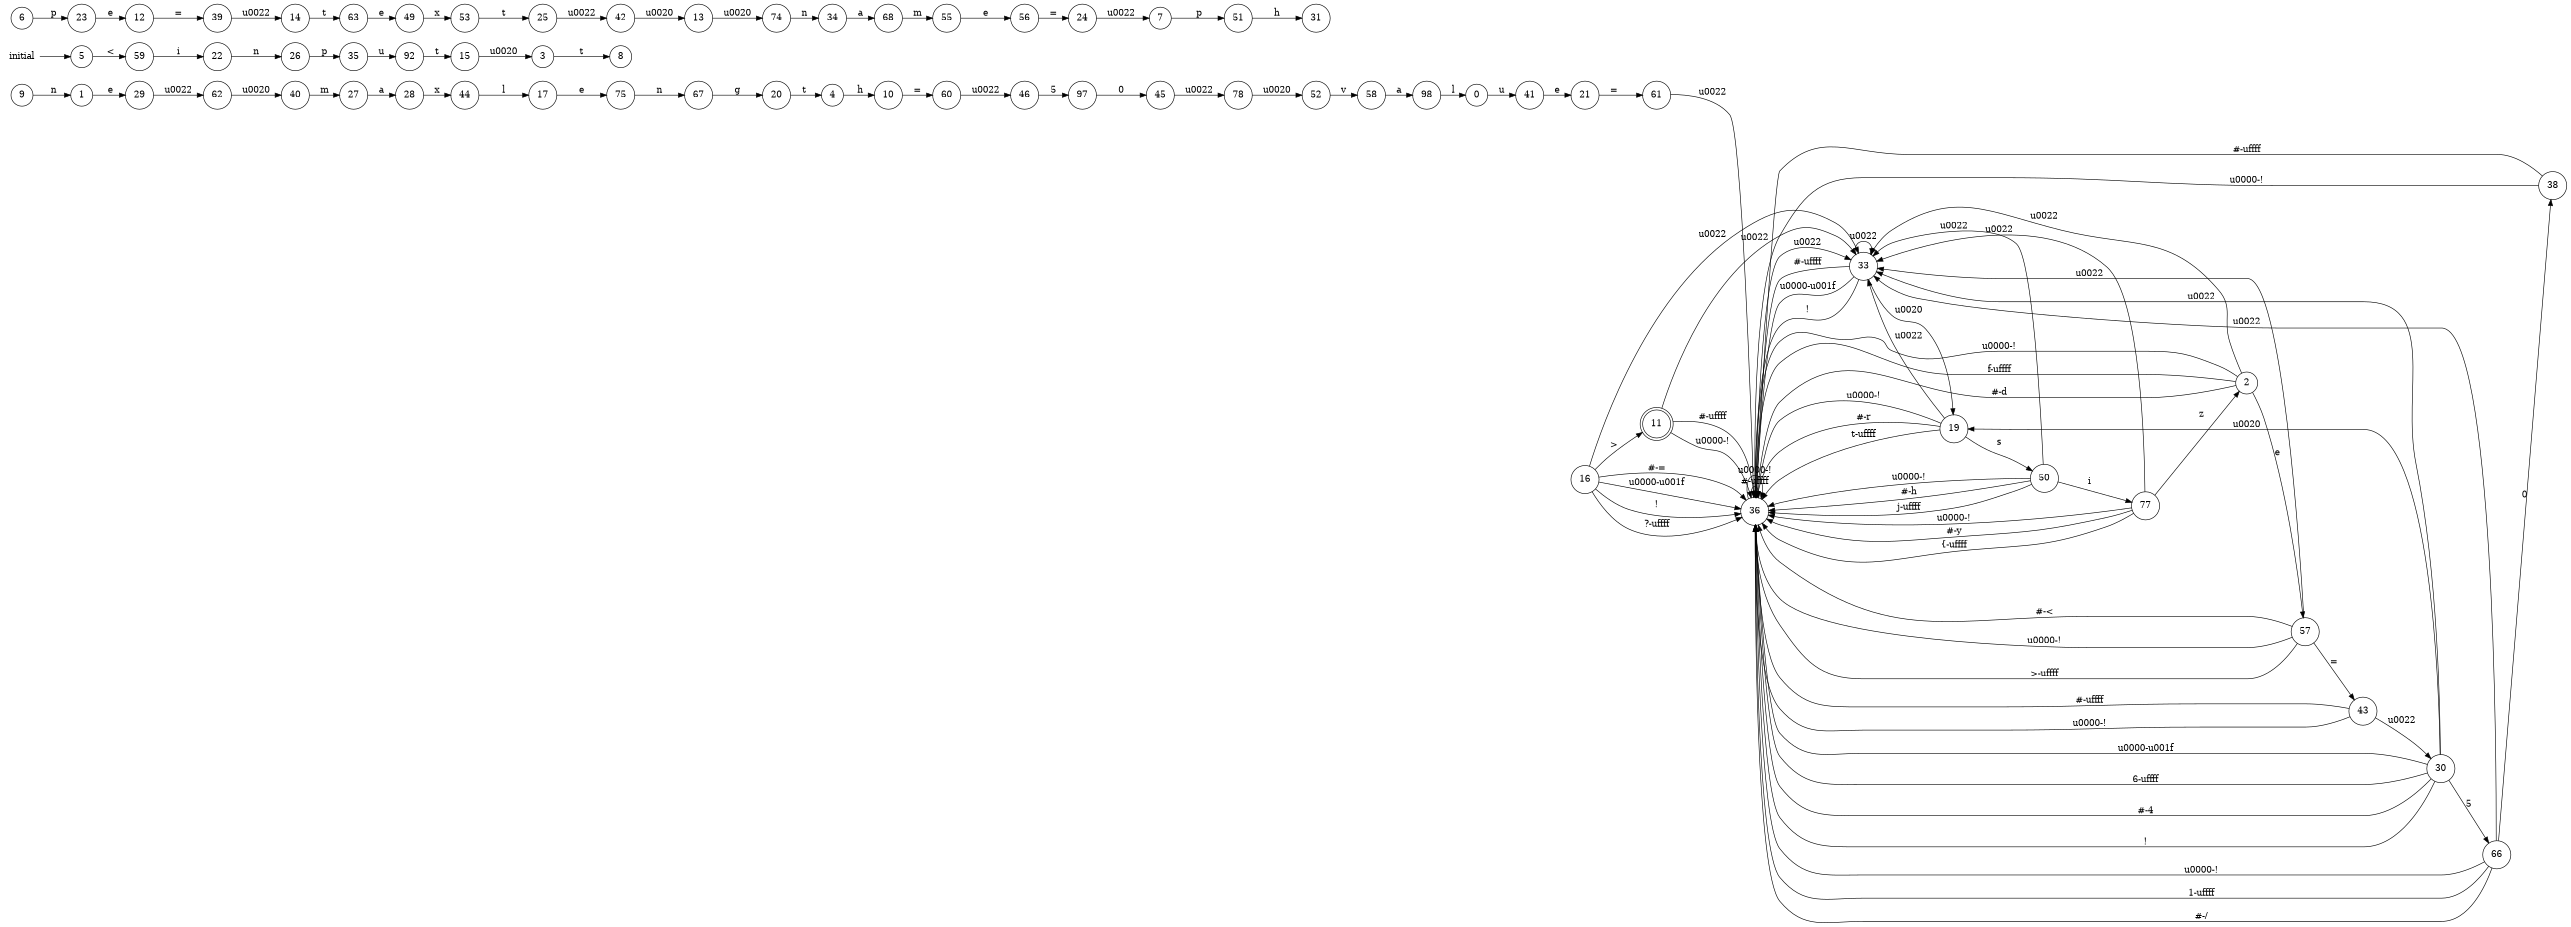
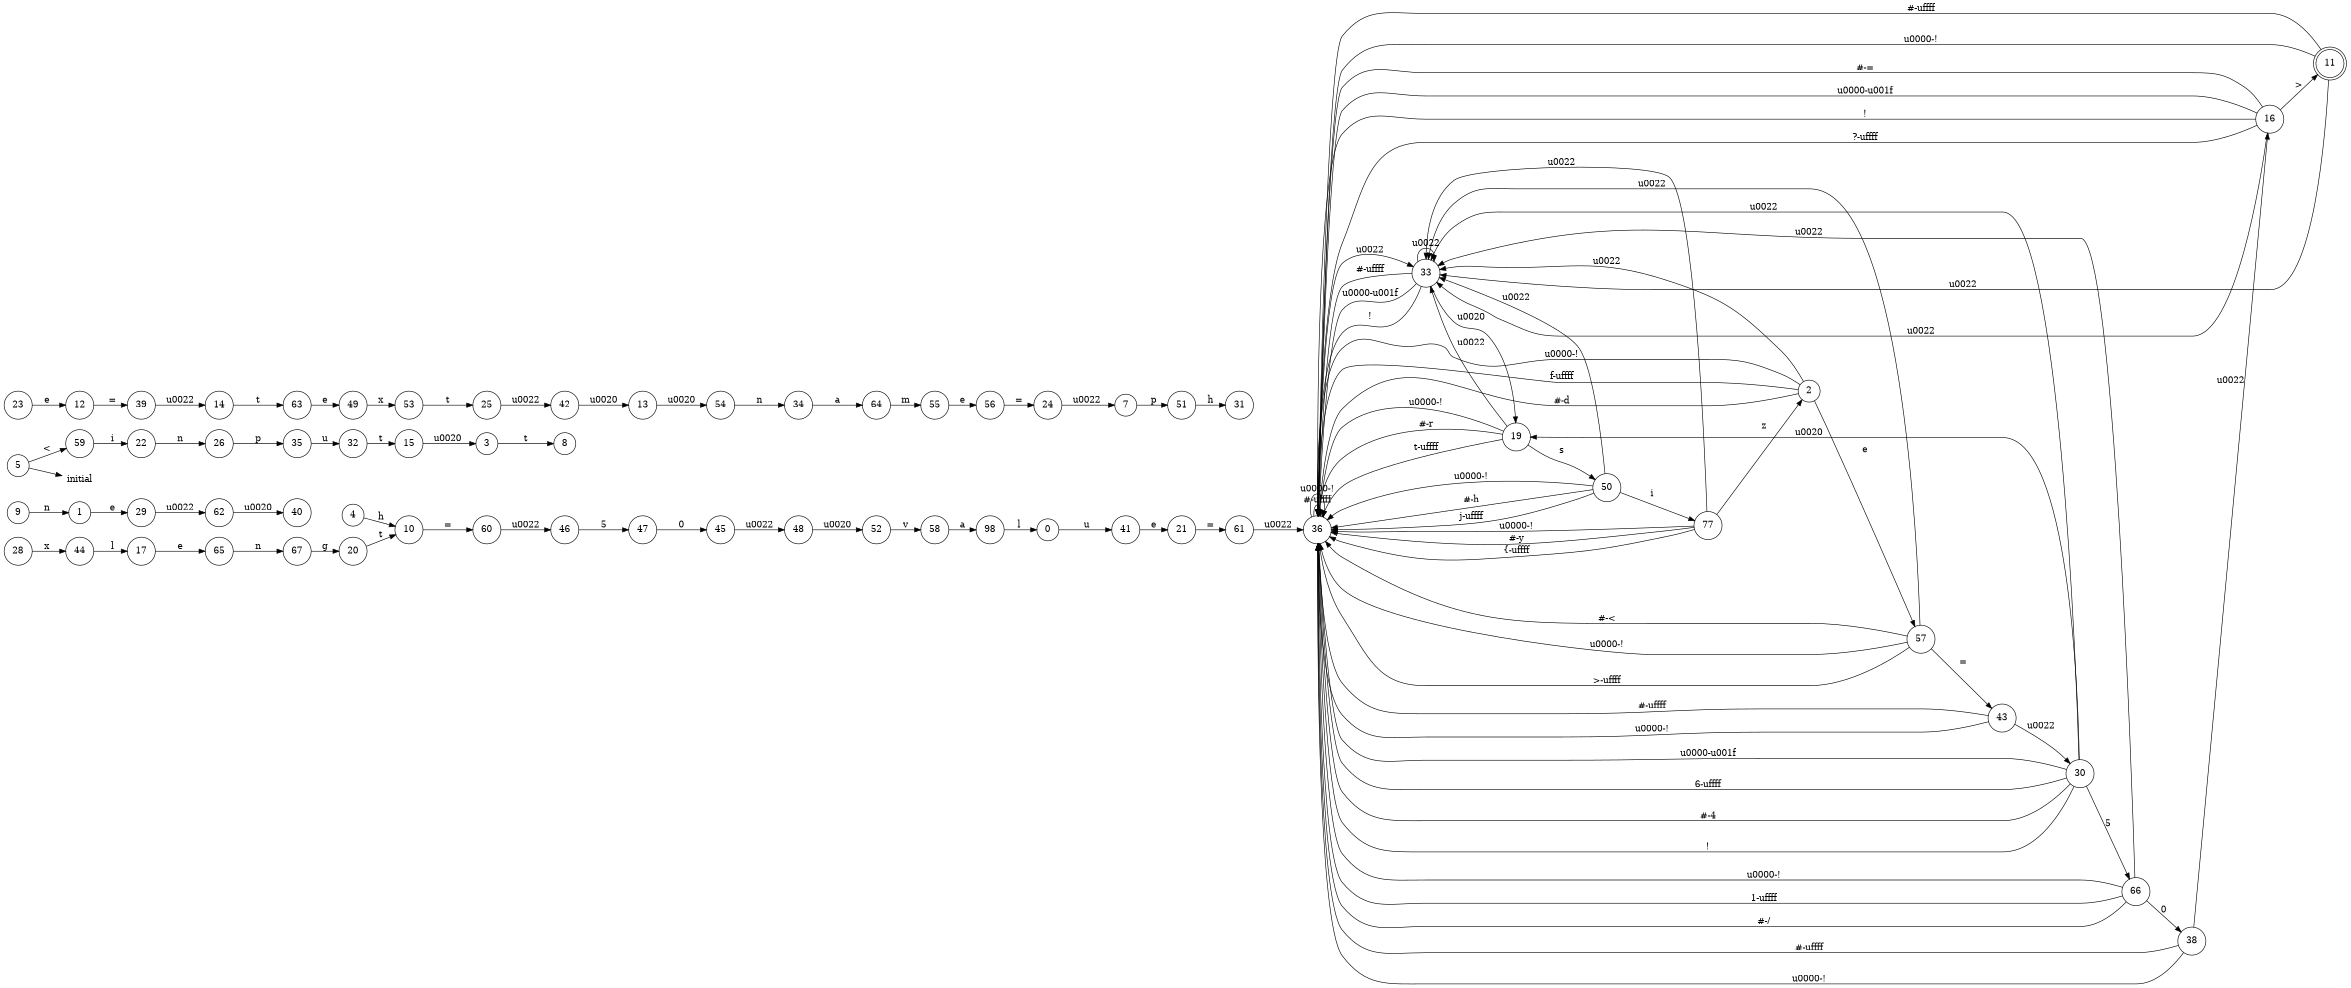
node "6": removed
node "74": label "74" -> "54"
node "68": label "68" -> "64"
edge "initial" -> "5": reversed
node "92": label "92" -> "32"
node "27": removed
node "75": label "75" -> "65"
edge "20" -> "4": now "20" -> "10"
node "97": label "97" -> "47"
node "78": label "78" -> "48"
edge "38" -> "16": added, label "u0022"
